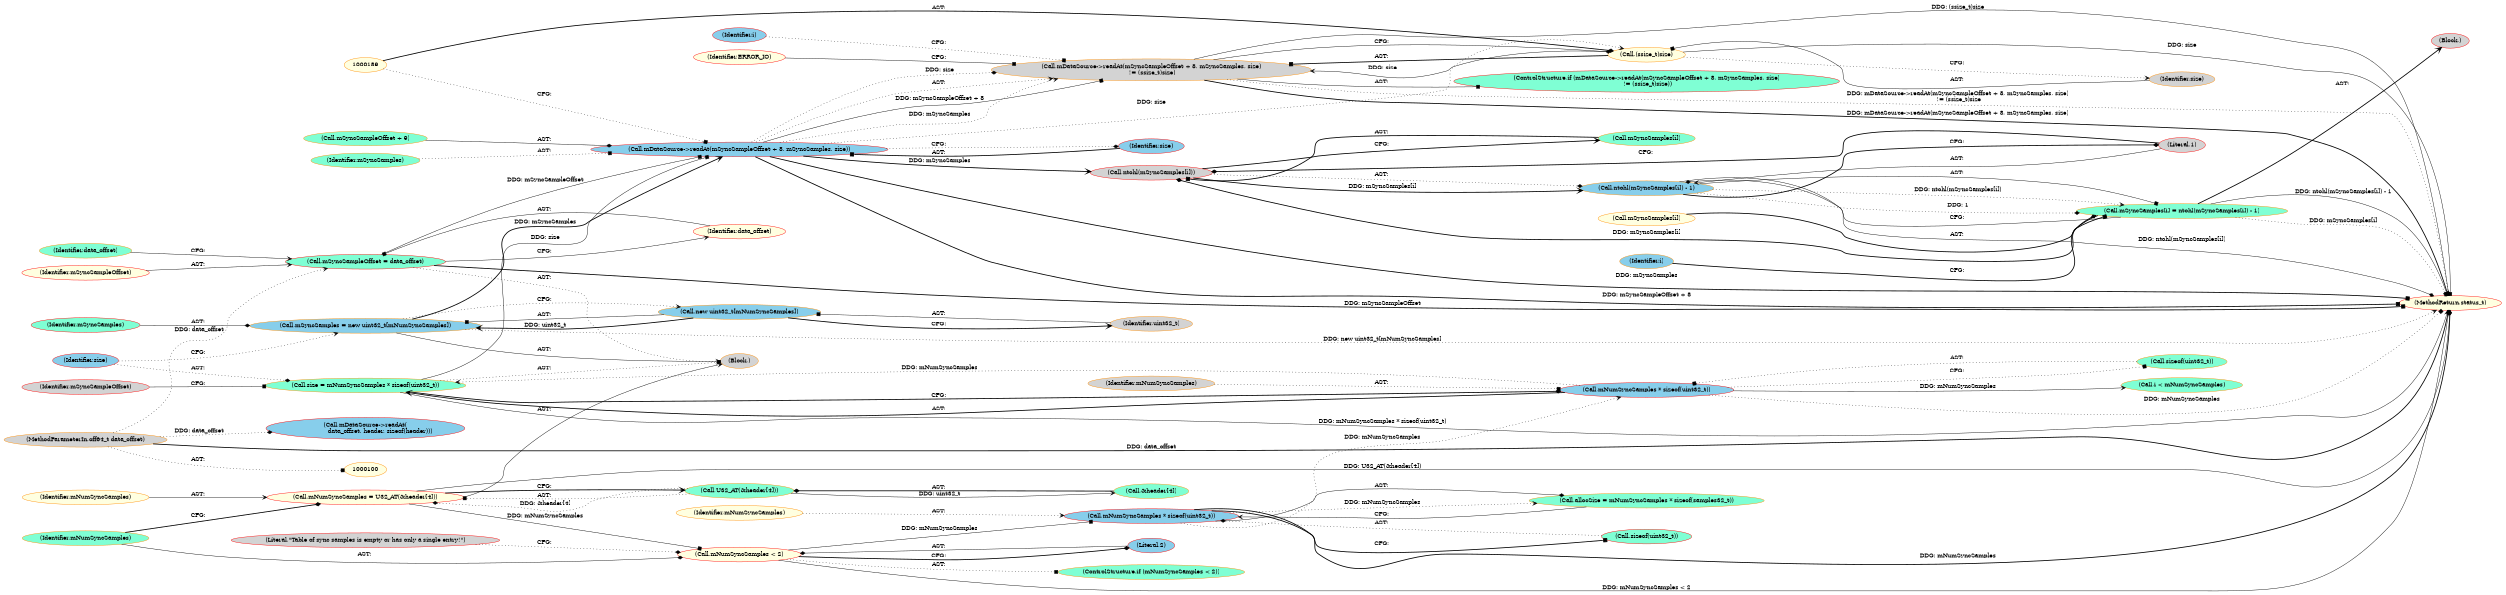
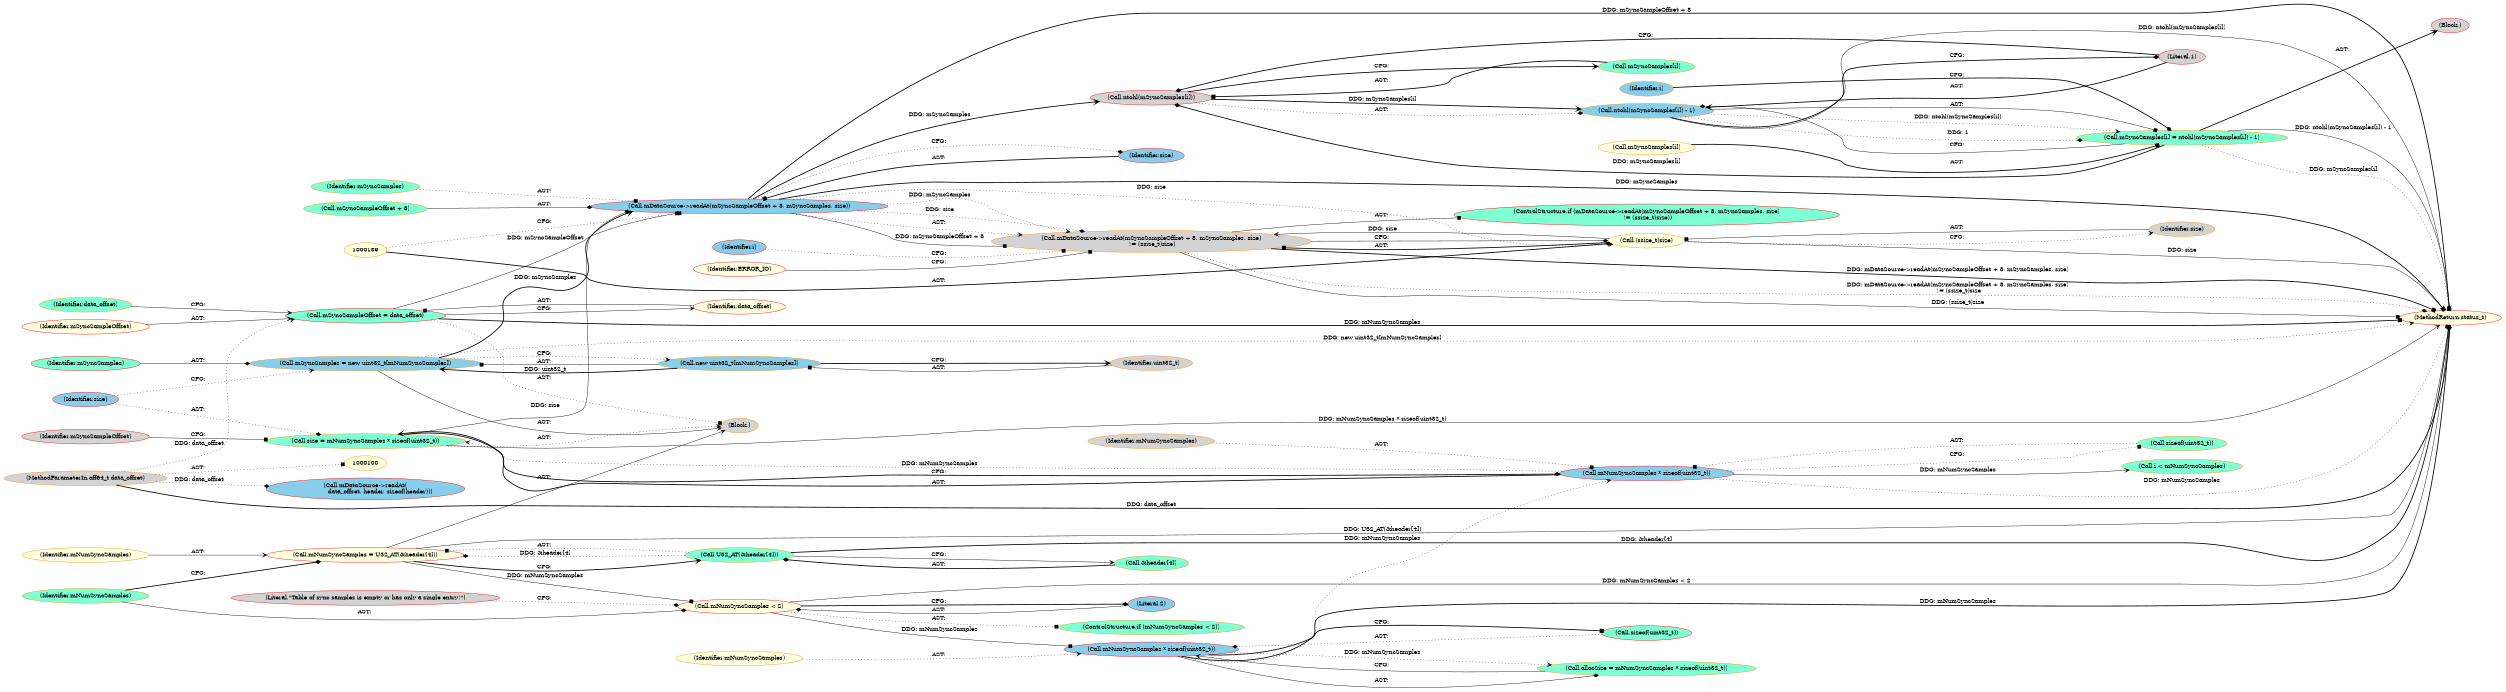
edge "(Call,(ssize_t)size)" -> "(MethodReturn,status_t)": arrowhead box -> vee
node "(Call,mSyncSampleOffset + 9)": label "(Call,mSyncSampleOffset + 9)" -> "(Call,mSyncSampleOffset + 8)"
edge "(Literal,1)" -> "(Call,ntohl(mSyncSamples[i]) - 1)": style solid -> bold
edge "(Call,mSyncSampleOffset = data_offset)" -> "(MethodReturn,status_t)": label "DDG: mSyncSampleOffset" -> "DDG: mNumSyncSamples"
edge "(Call,U32_AT(&header[4]))" -> "(Call,&header[4])": label "DDG: uint32_t" -> "CFG: "
node "(Call,allocSize = mNumSyncSamples * sizeof(samples32_t))": label "(Call,allocSize = mNumSyncSamples * sizeof(samples32_t))" -> "(Call,allocSize = mNumSyncSamples * sizeof(uint32_t))"
edge "(Call,U32_AT(&header[4]))" -> "(MethodReturn,status_t)": added, label "DDG: &header[4]"
